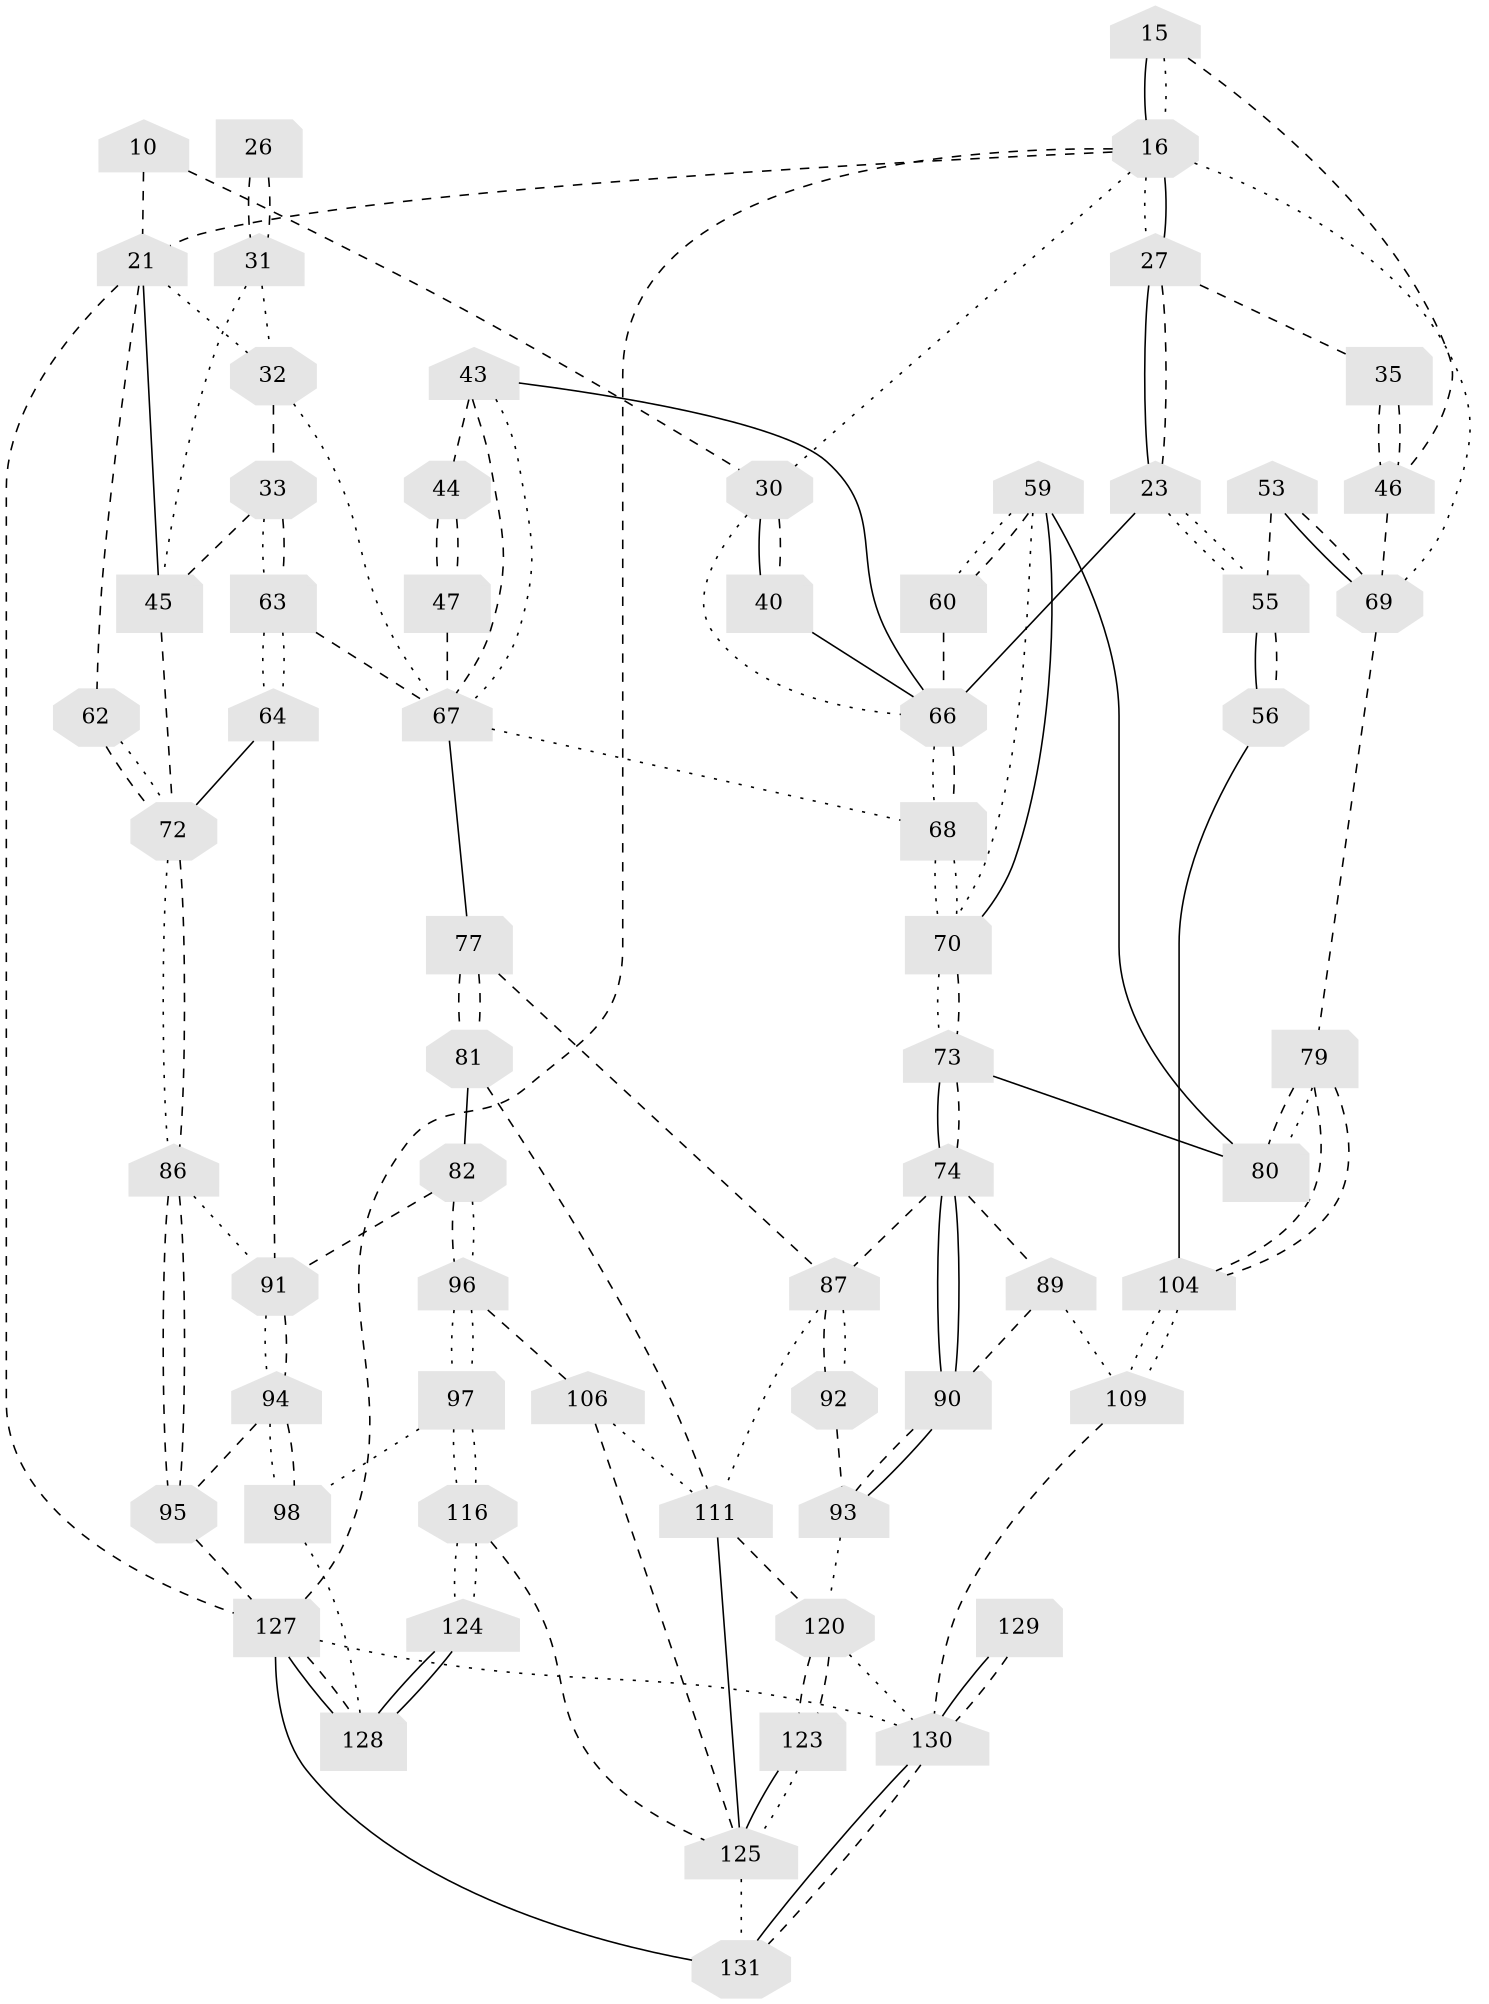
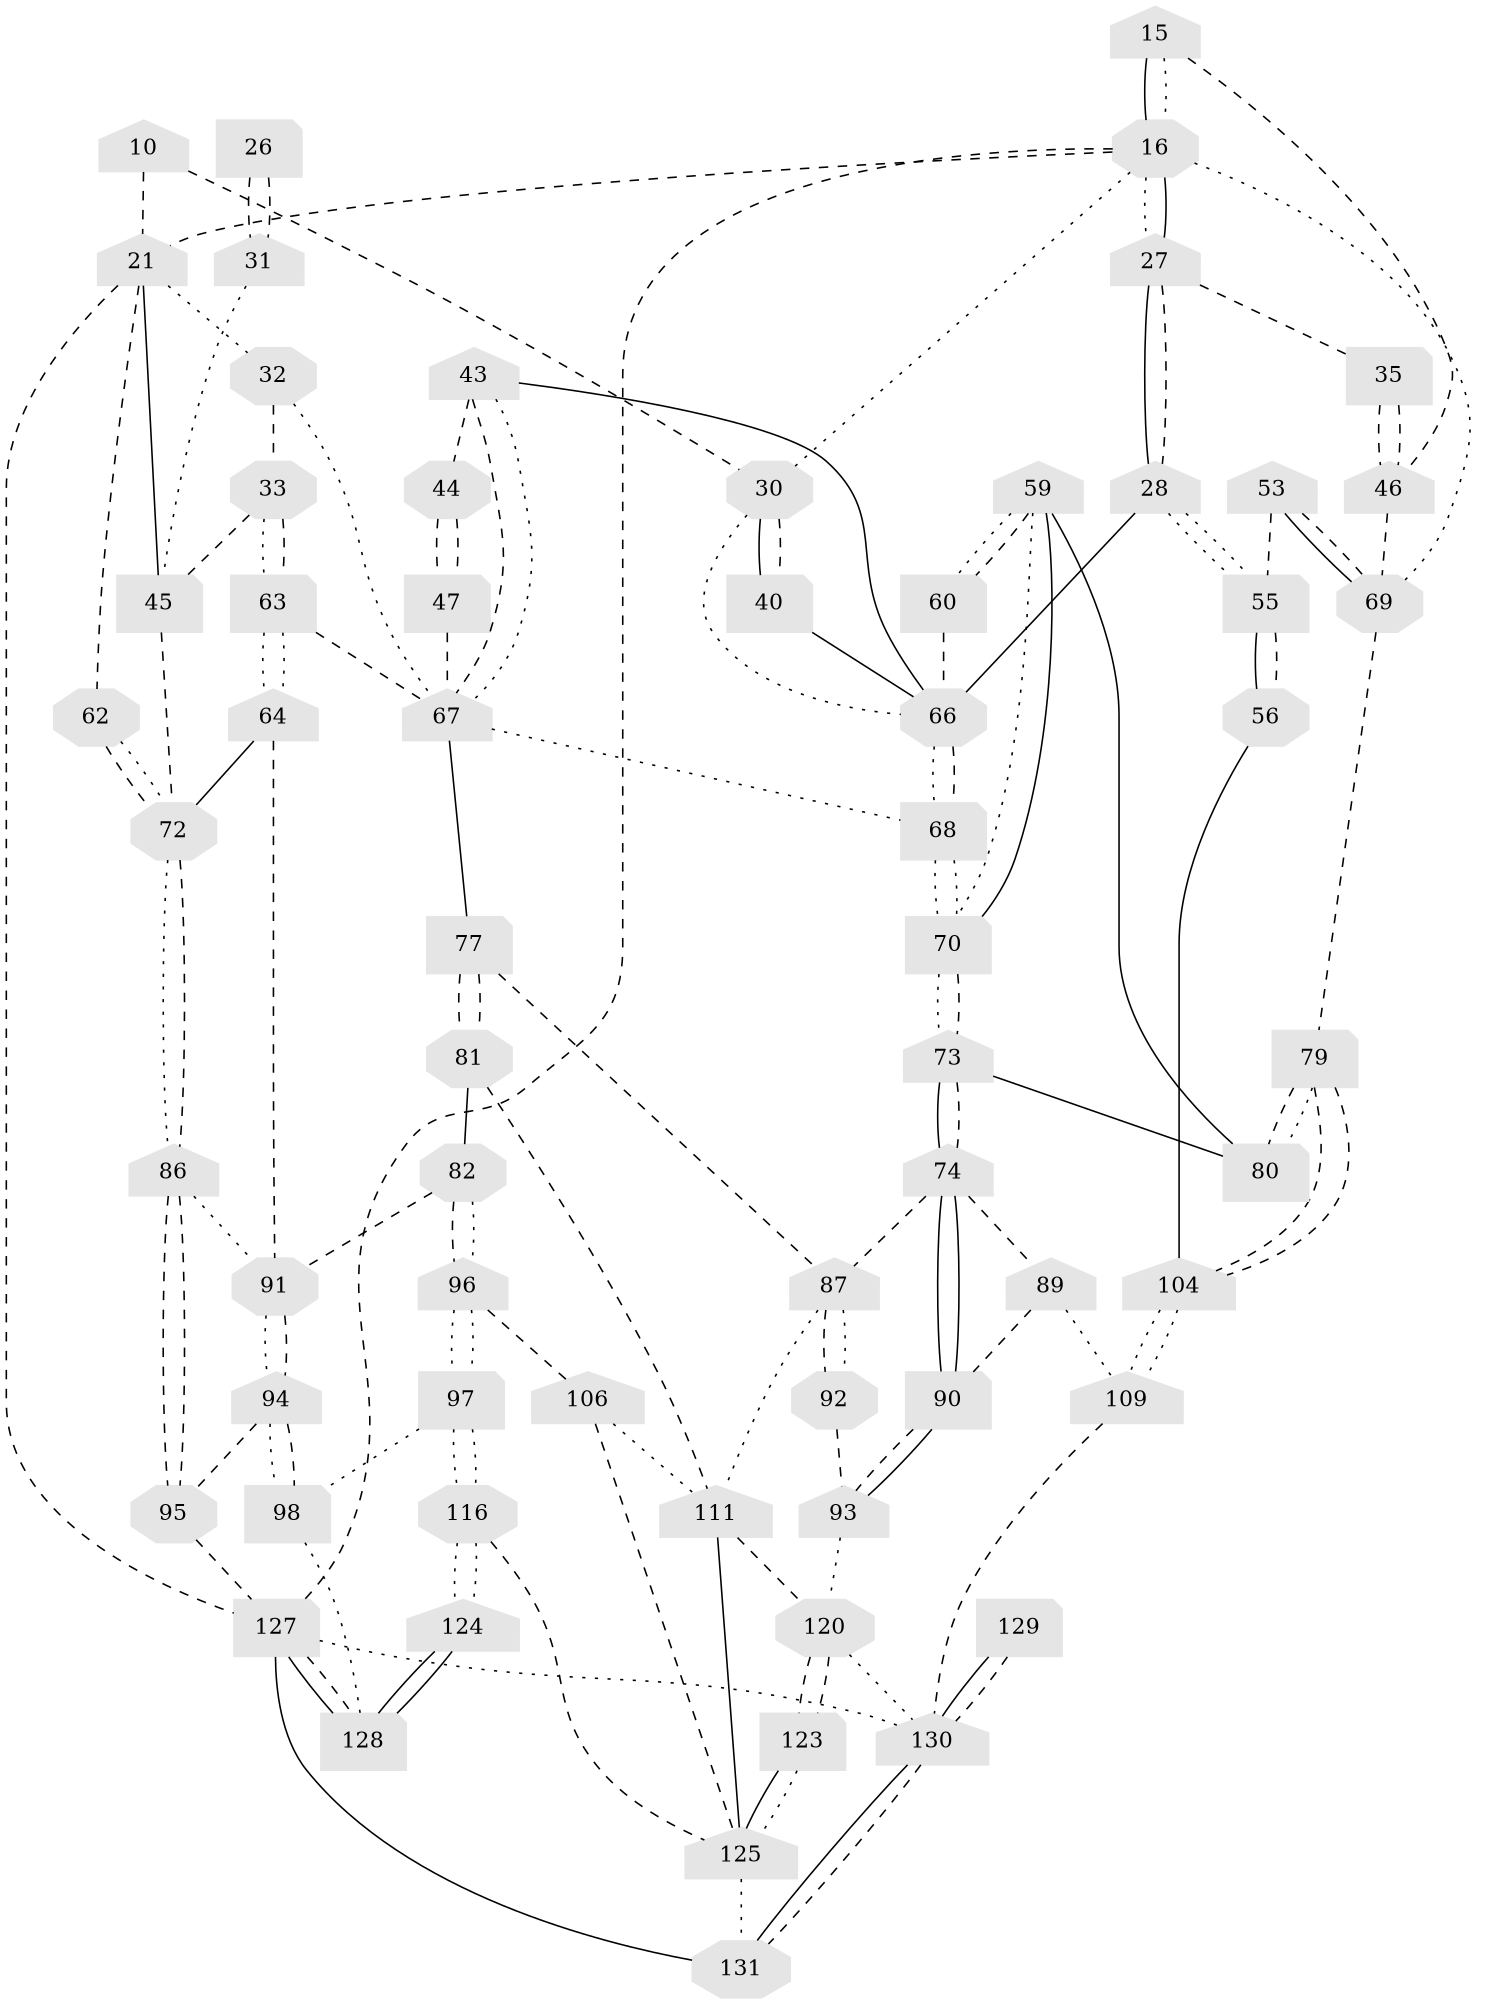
edge "31" -- "32": removed
node "23": label "23" -> "28"
